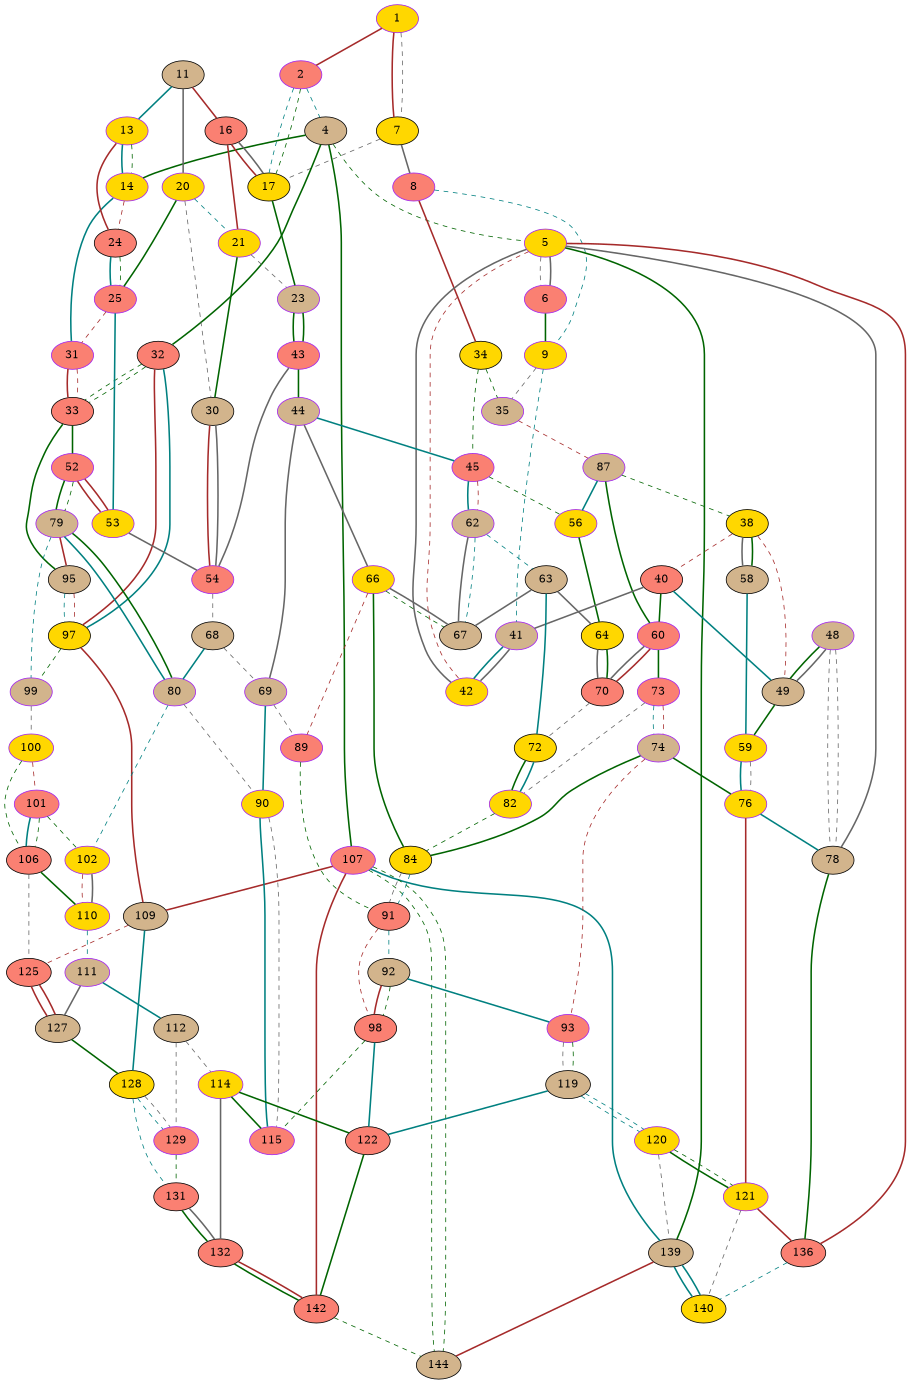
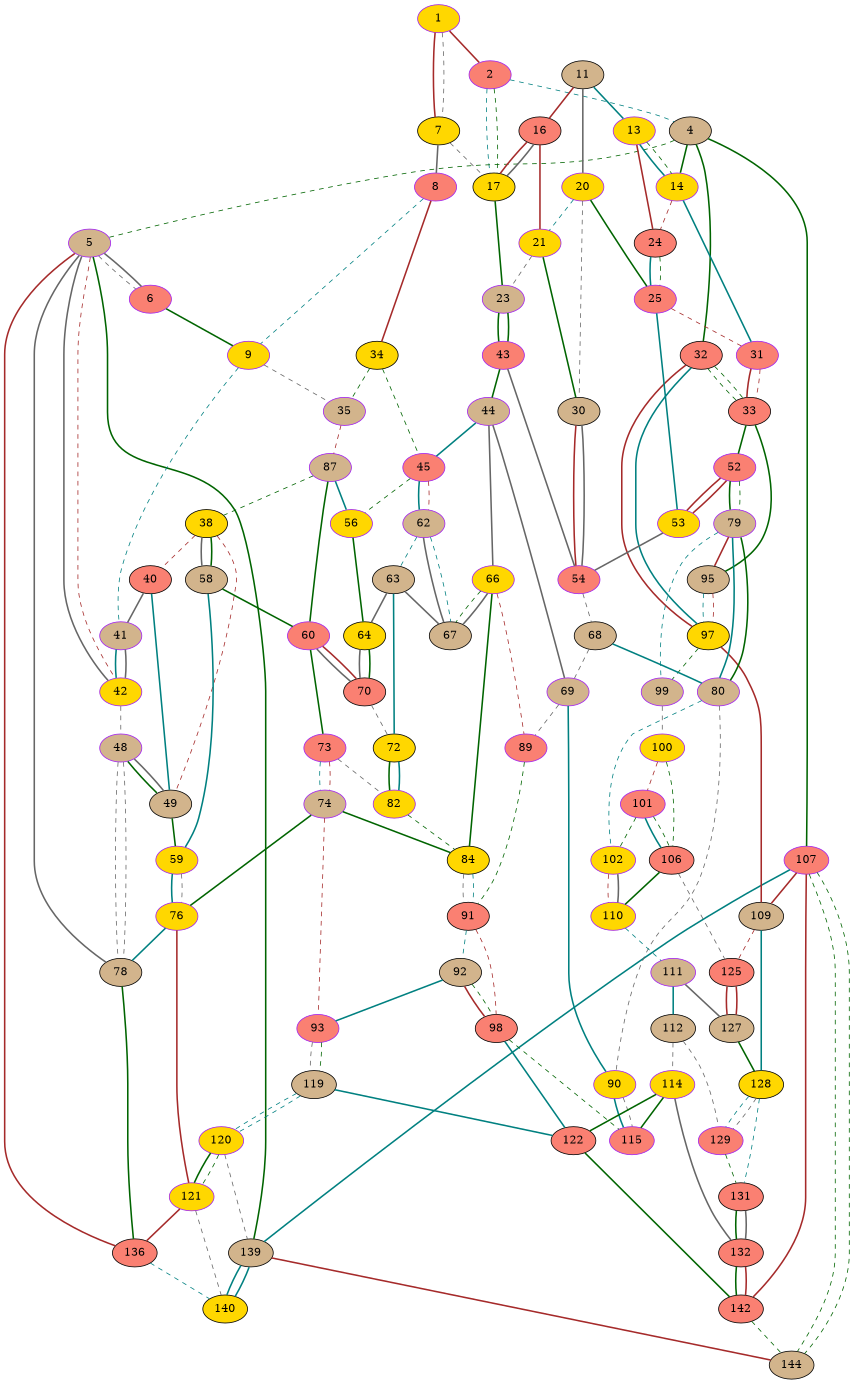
node "5": fillcolor gold -> tan
edge "40" -- "60": now "58" -- "60"
edge "42" -- "48": added
